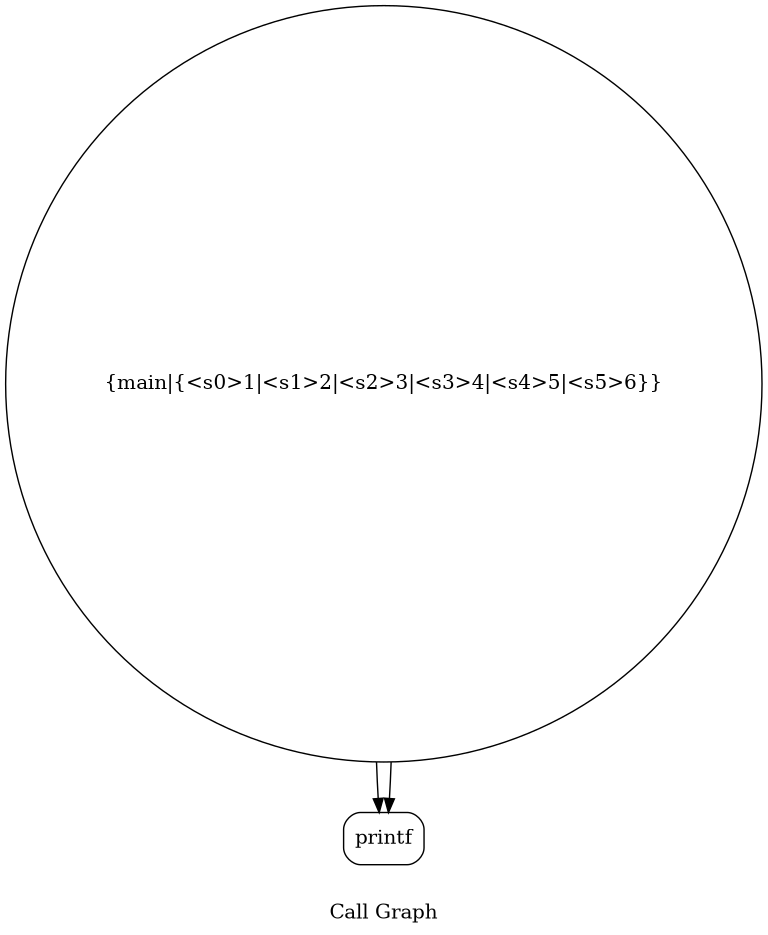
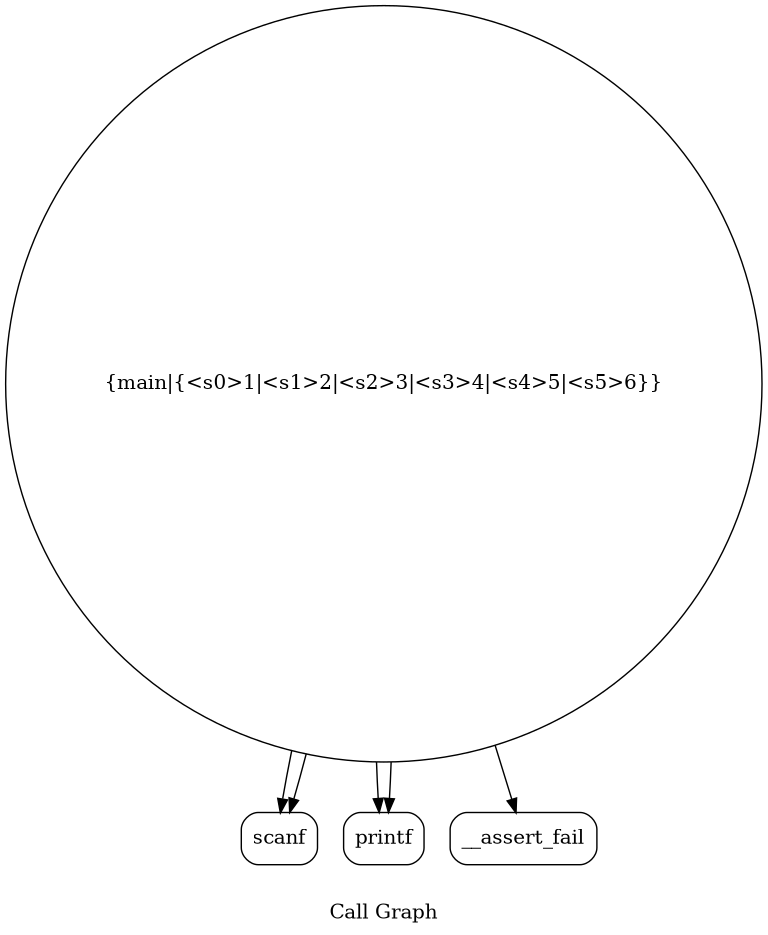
node "scanf": added
node "__assert_fail": added
